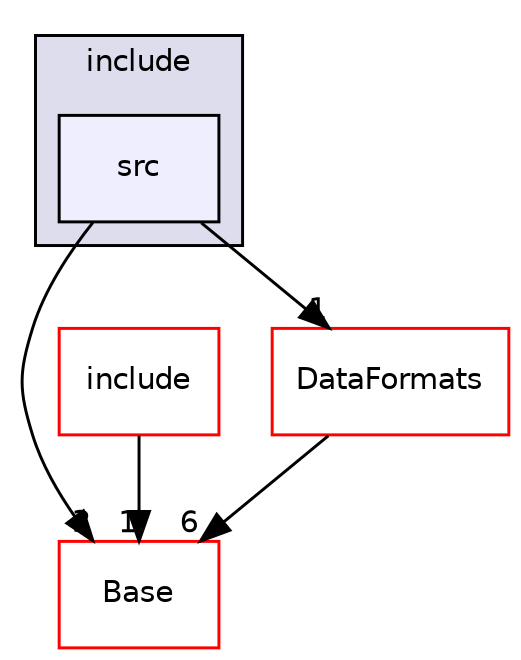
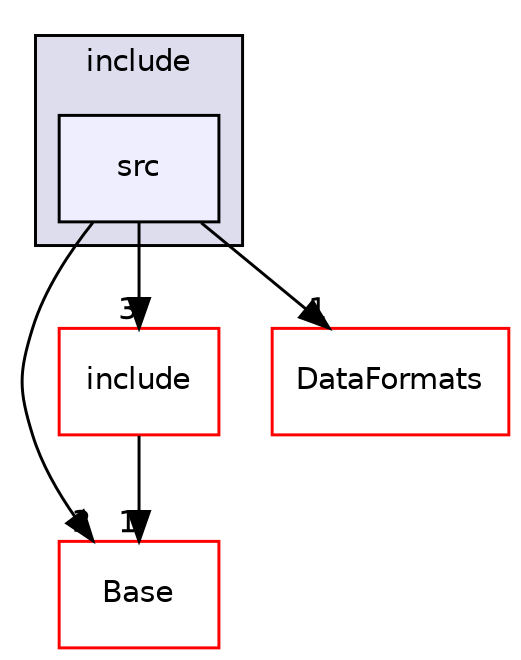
edge "src" -> "include": added
edge "DataFormats" -> "Base": removed
